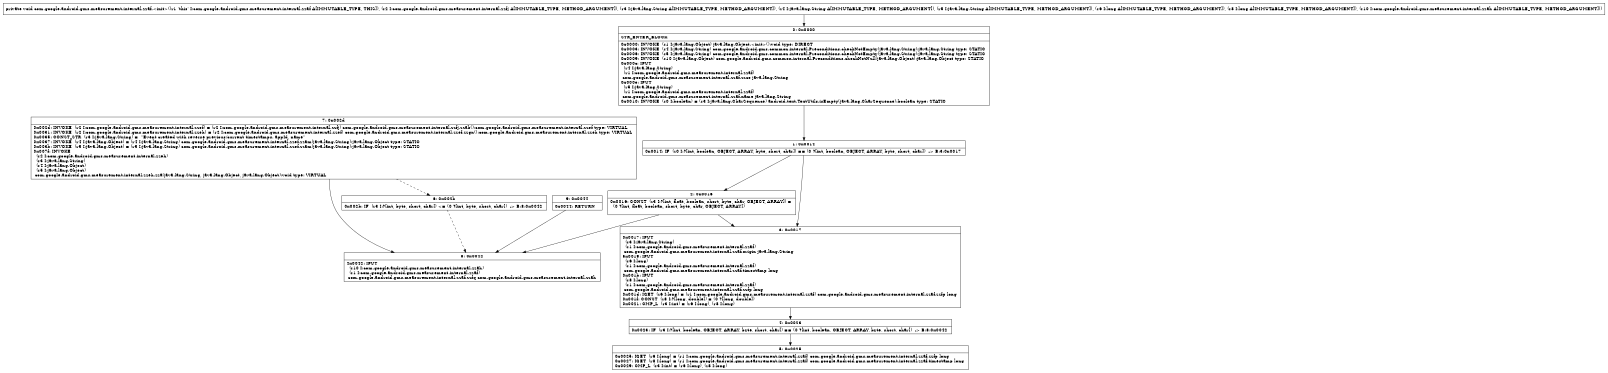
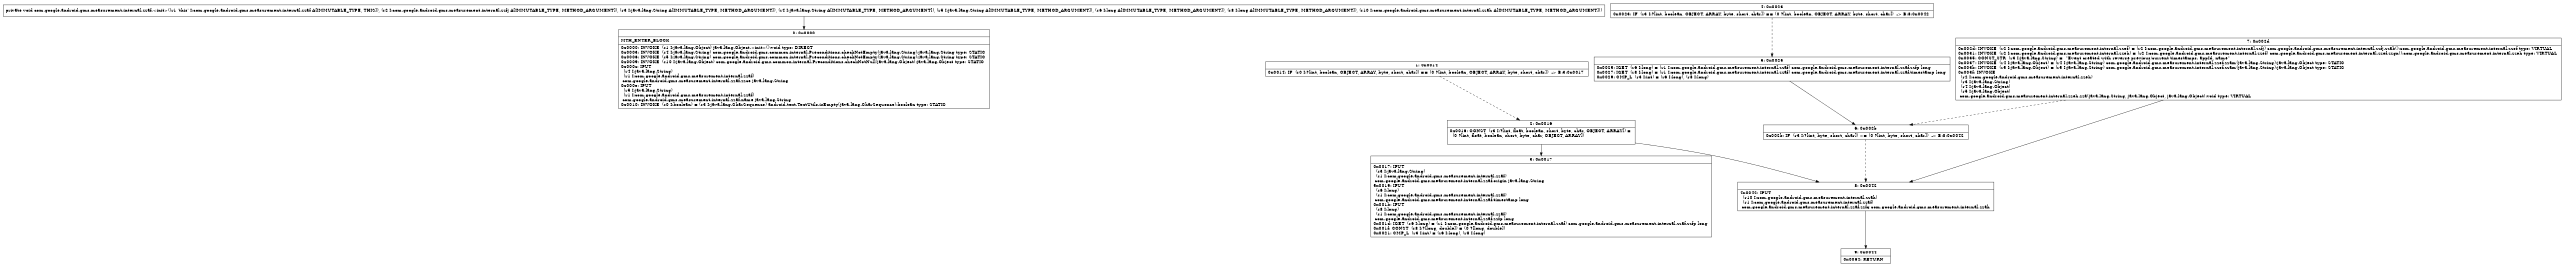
node "0: 0x0000": text "STR_ENTER_BLOCK" -> "MTH_ENTER_BLOCK"
edge "5: 0x0025" -> "6: 0x002b": added
edge "0: 0x0000" -> "1: 0x0014": removed
node "7: 0x002d": text "0x007f: INVOKE" -> "0x003f: INVOKE"
edge "1: 0x0014" -> "2: 0x0016": style solid -> dashed
edge "1: 0x0014" -> "3: 0x0017": removed
node "9: 0x0044": text "0x0044: RETURN" -> "0x0064: RETURN"
edge "9: 0x0044" -> "8: 0x0042": reversed
edge "3: 0x0017" -> "4: 0x0023": removed
edge "4: 0x0023" -> "5: 0x0025": style solid -> dashed
